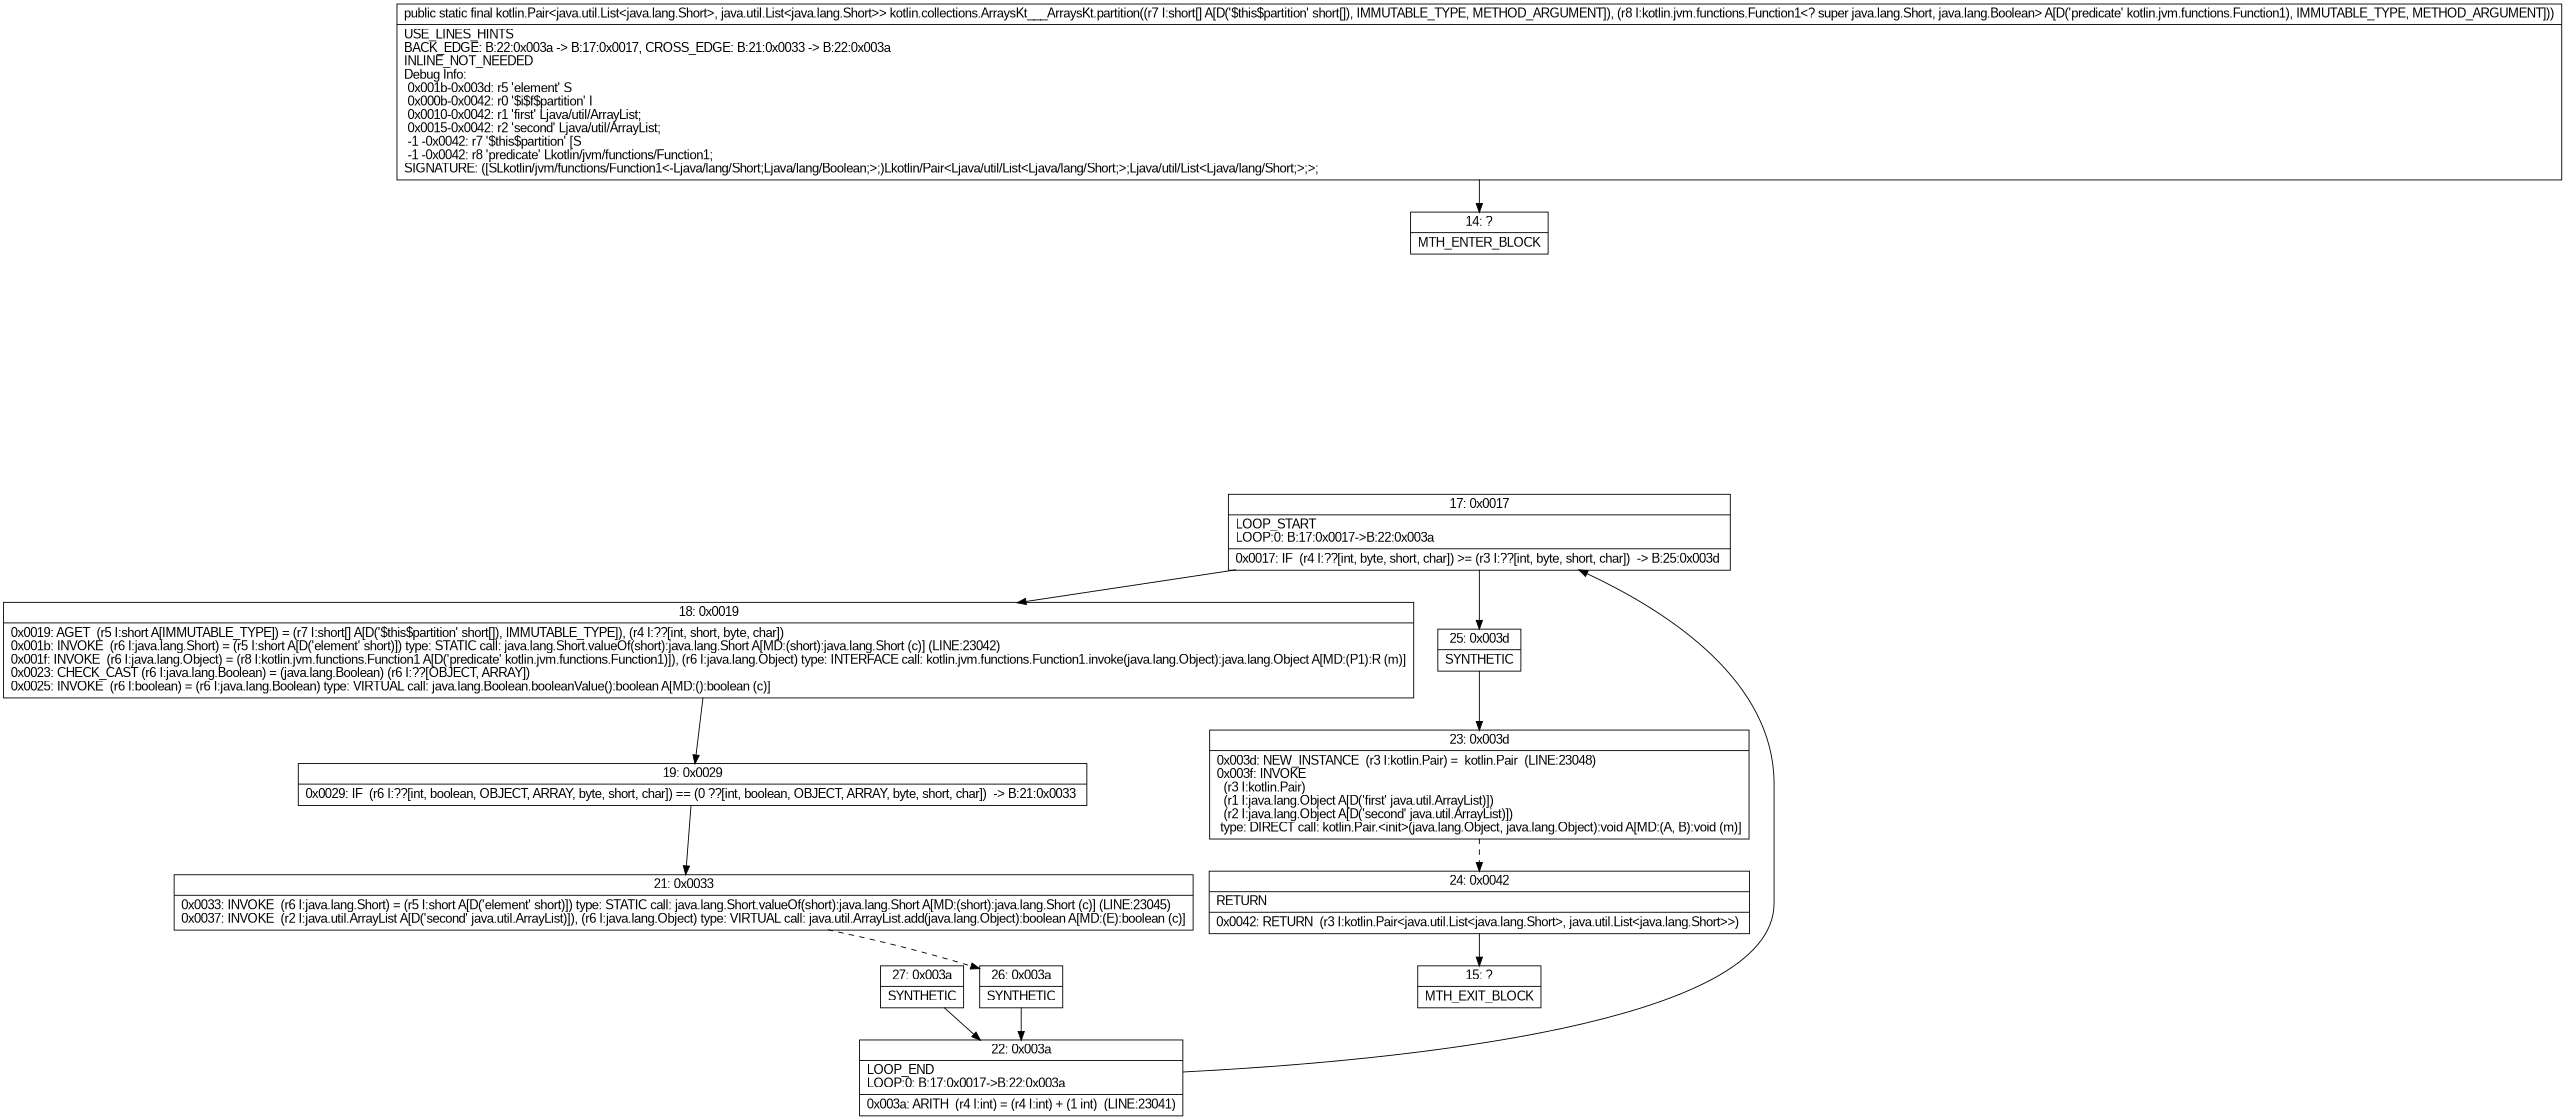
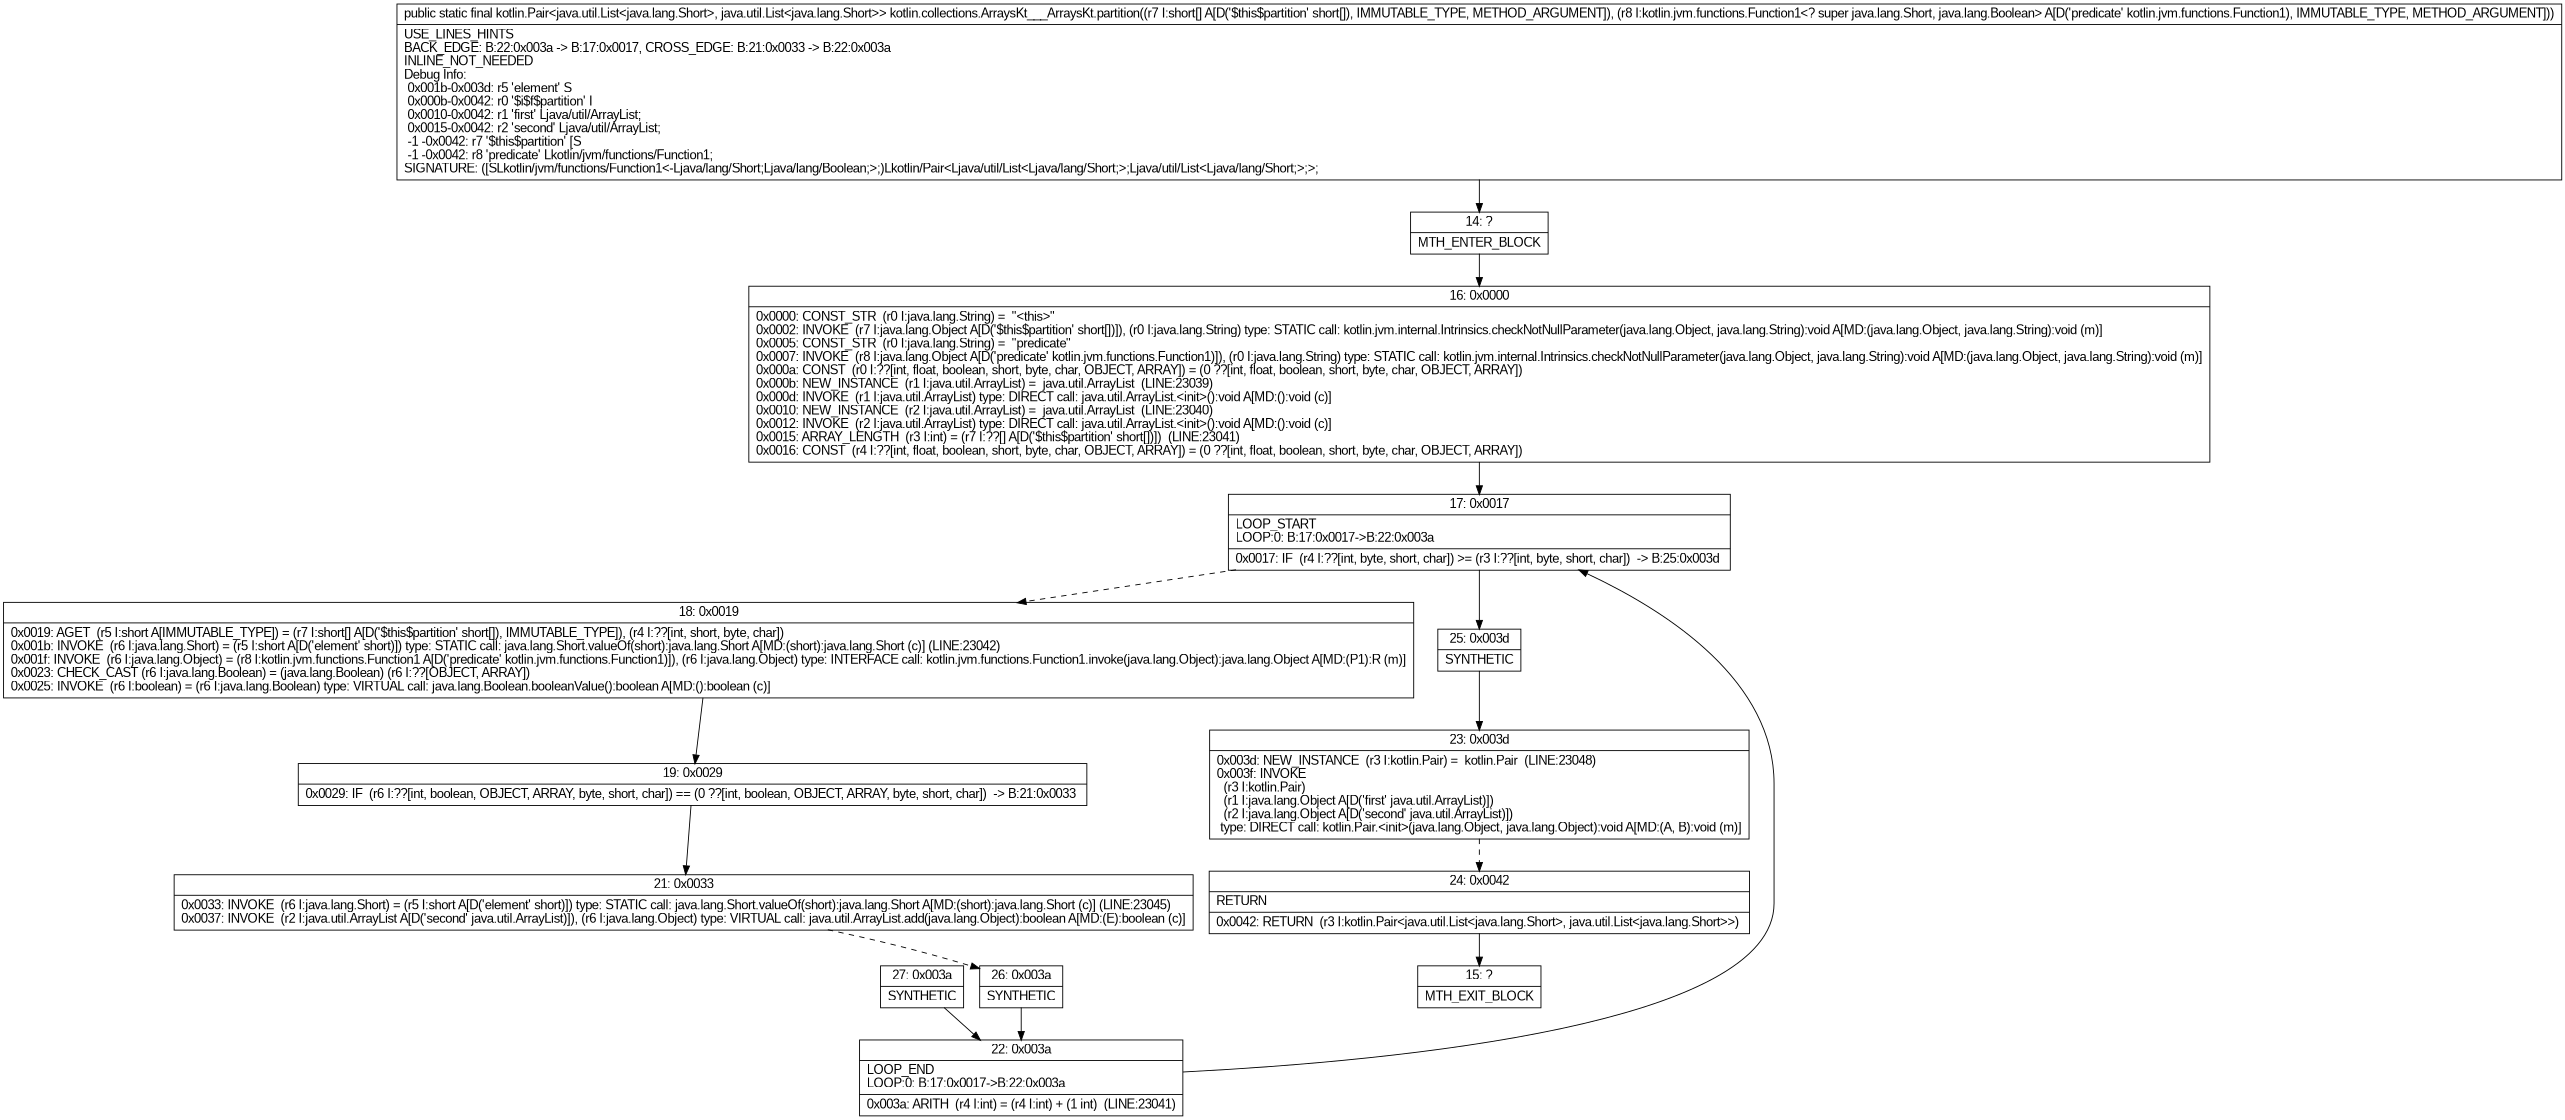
node "16: 0x0000": added
edge "17: 0x0017" -> "18: 0x0019": style solid -> dashed
